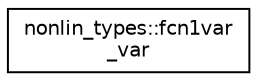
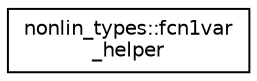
node "nonlin_types::fcn1var _var": label "nonlin_types::fcn1var _var" -> "nonlin_types::fcn1var _helper"
